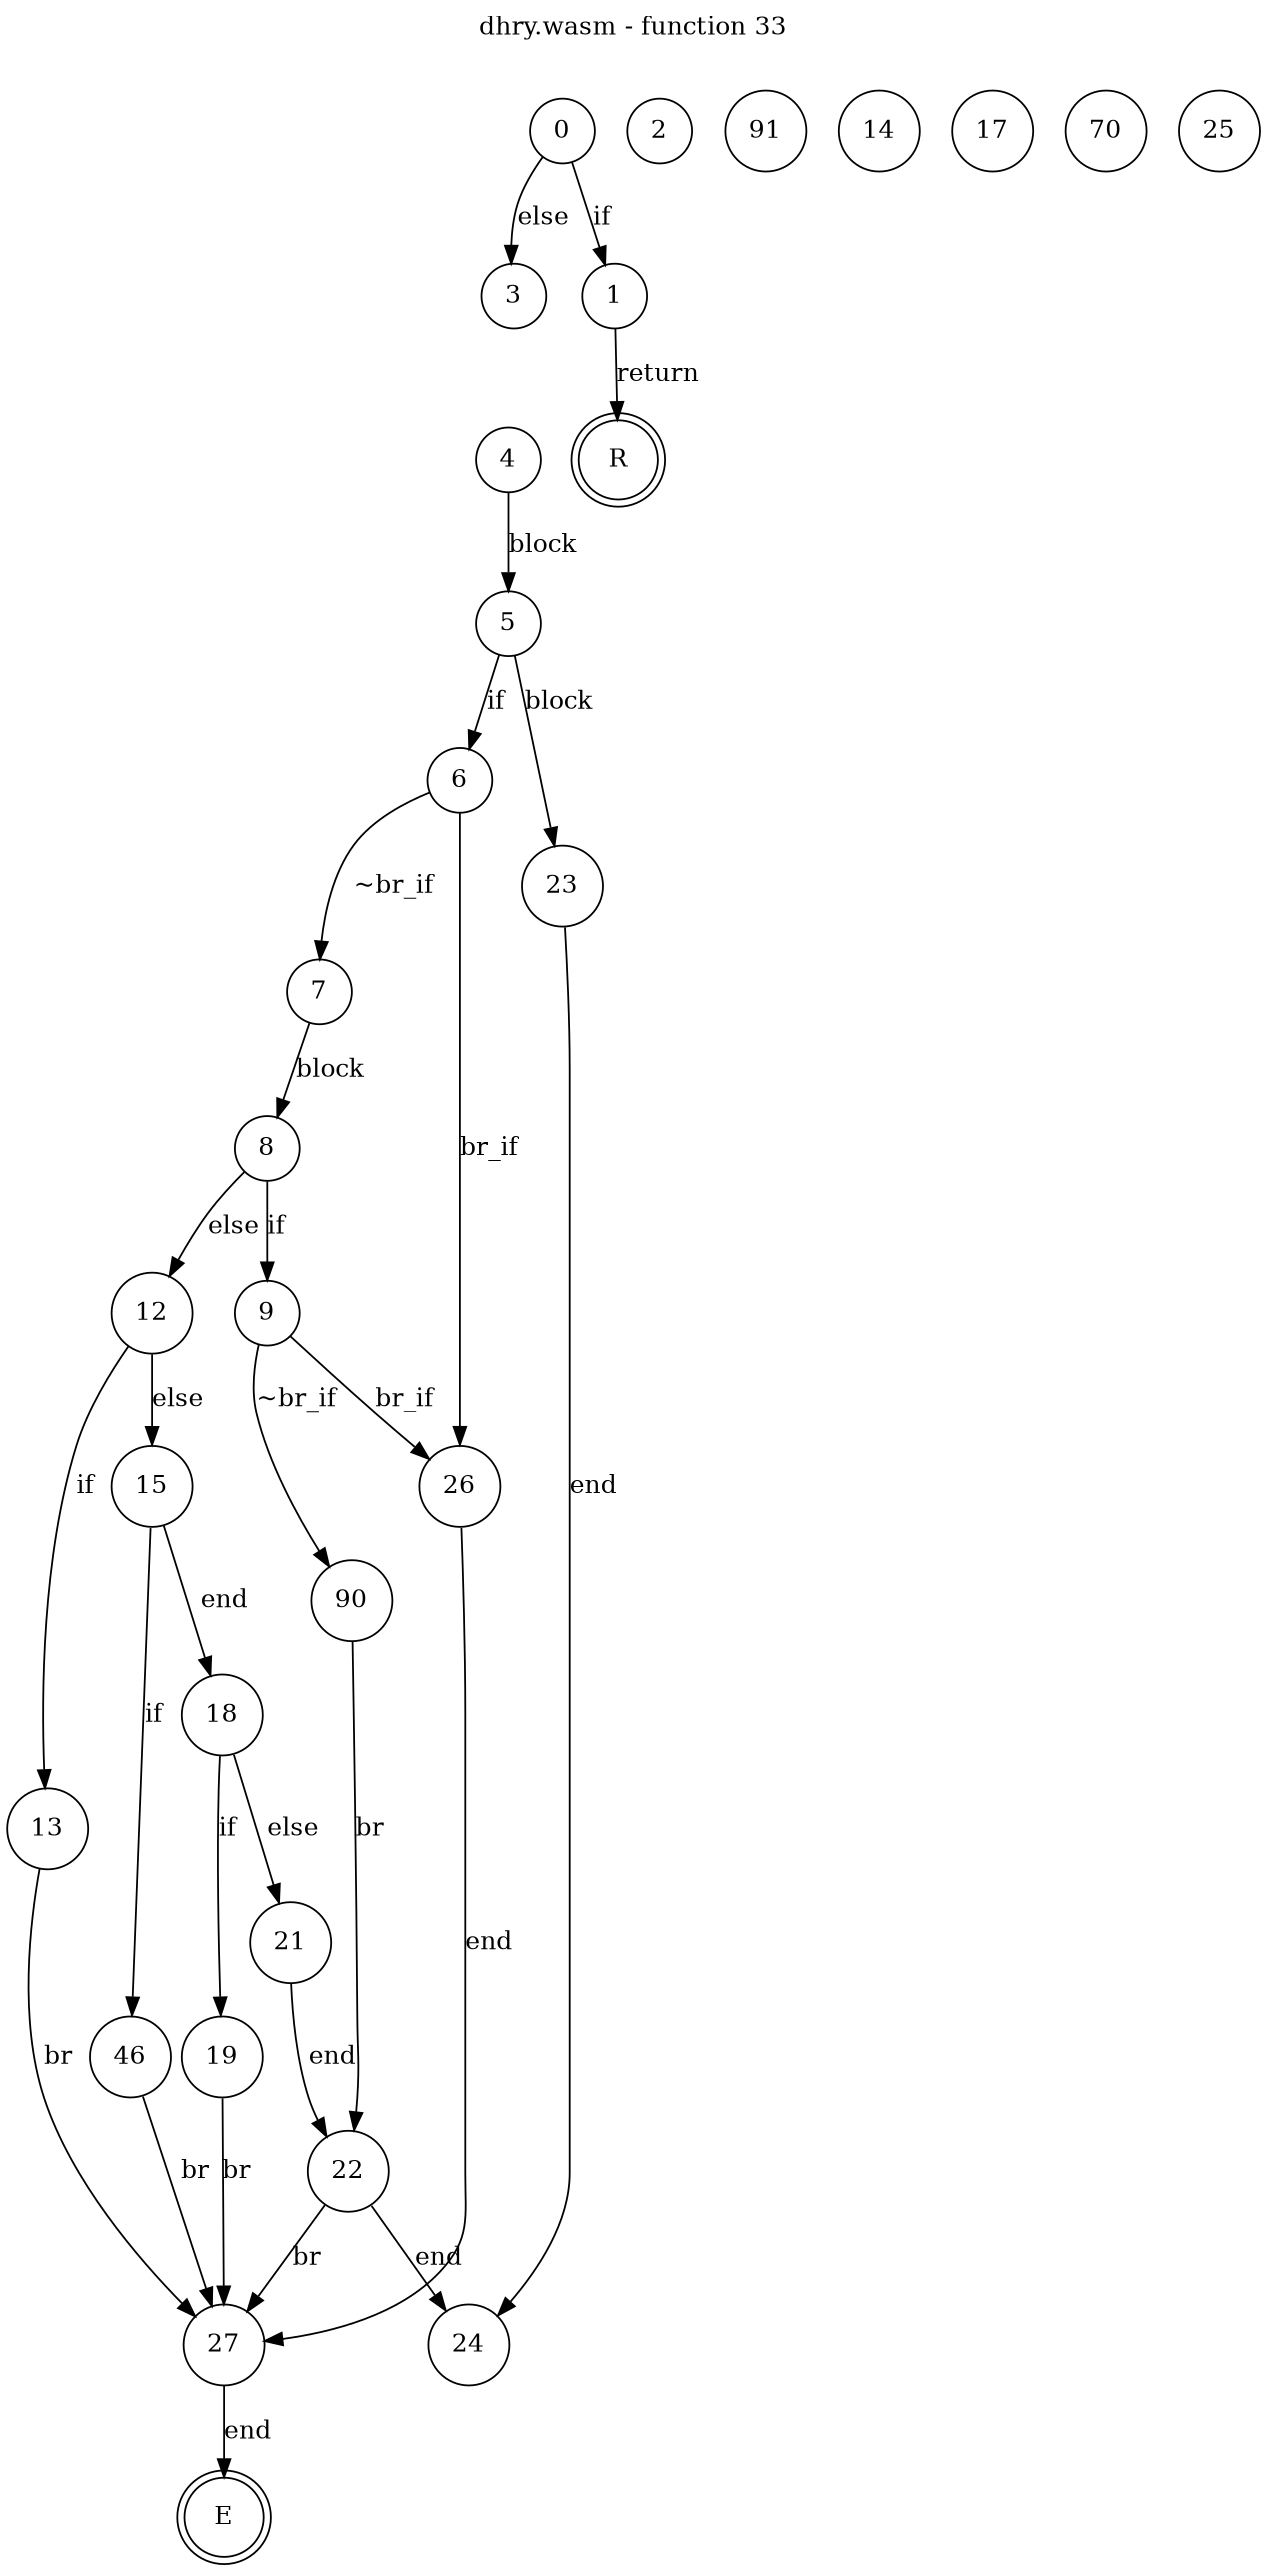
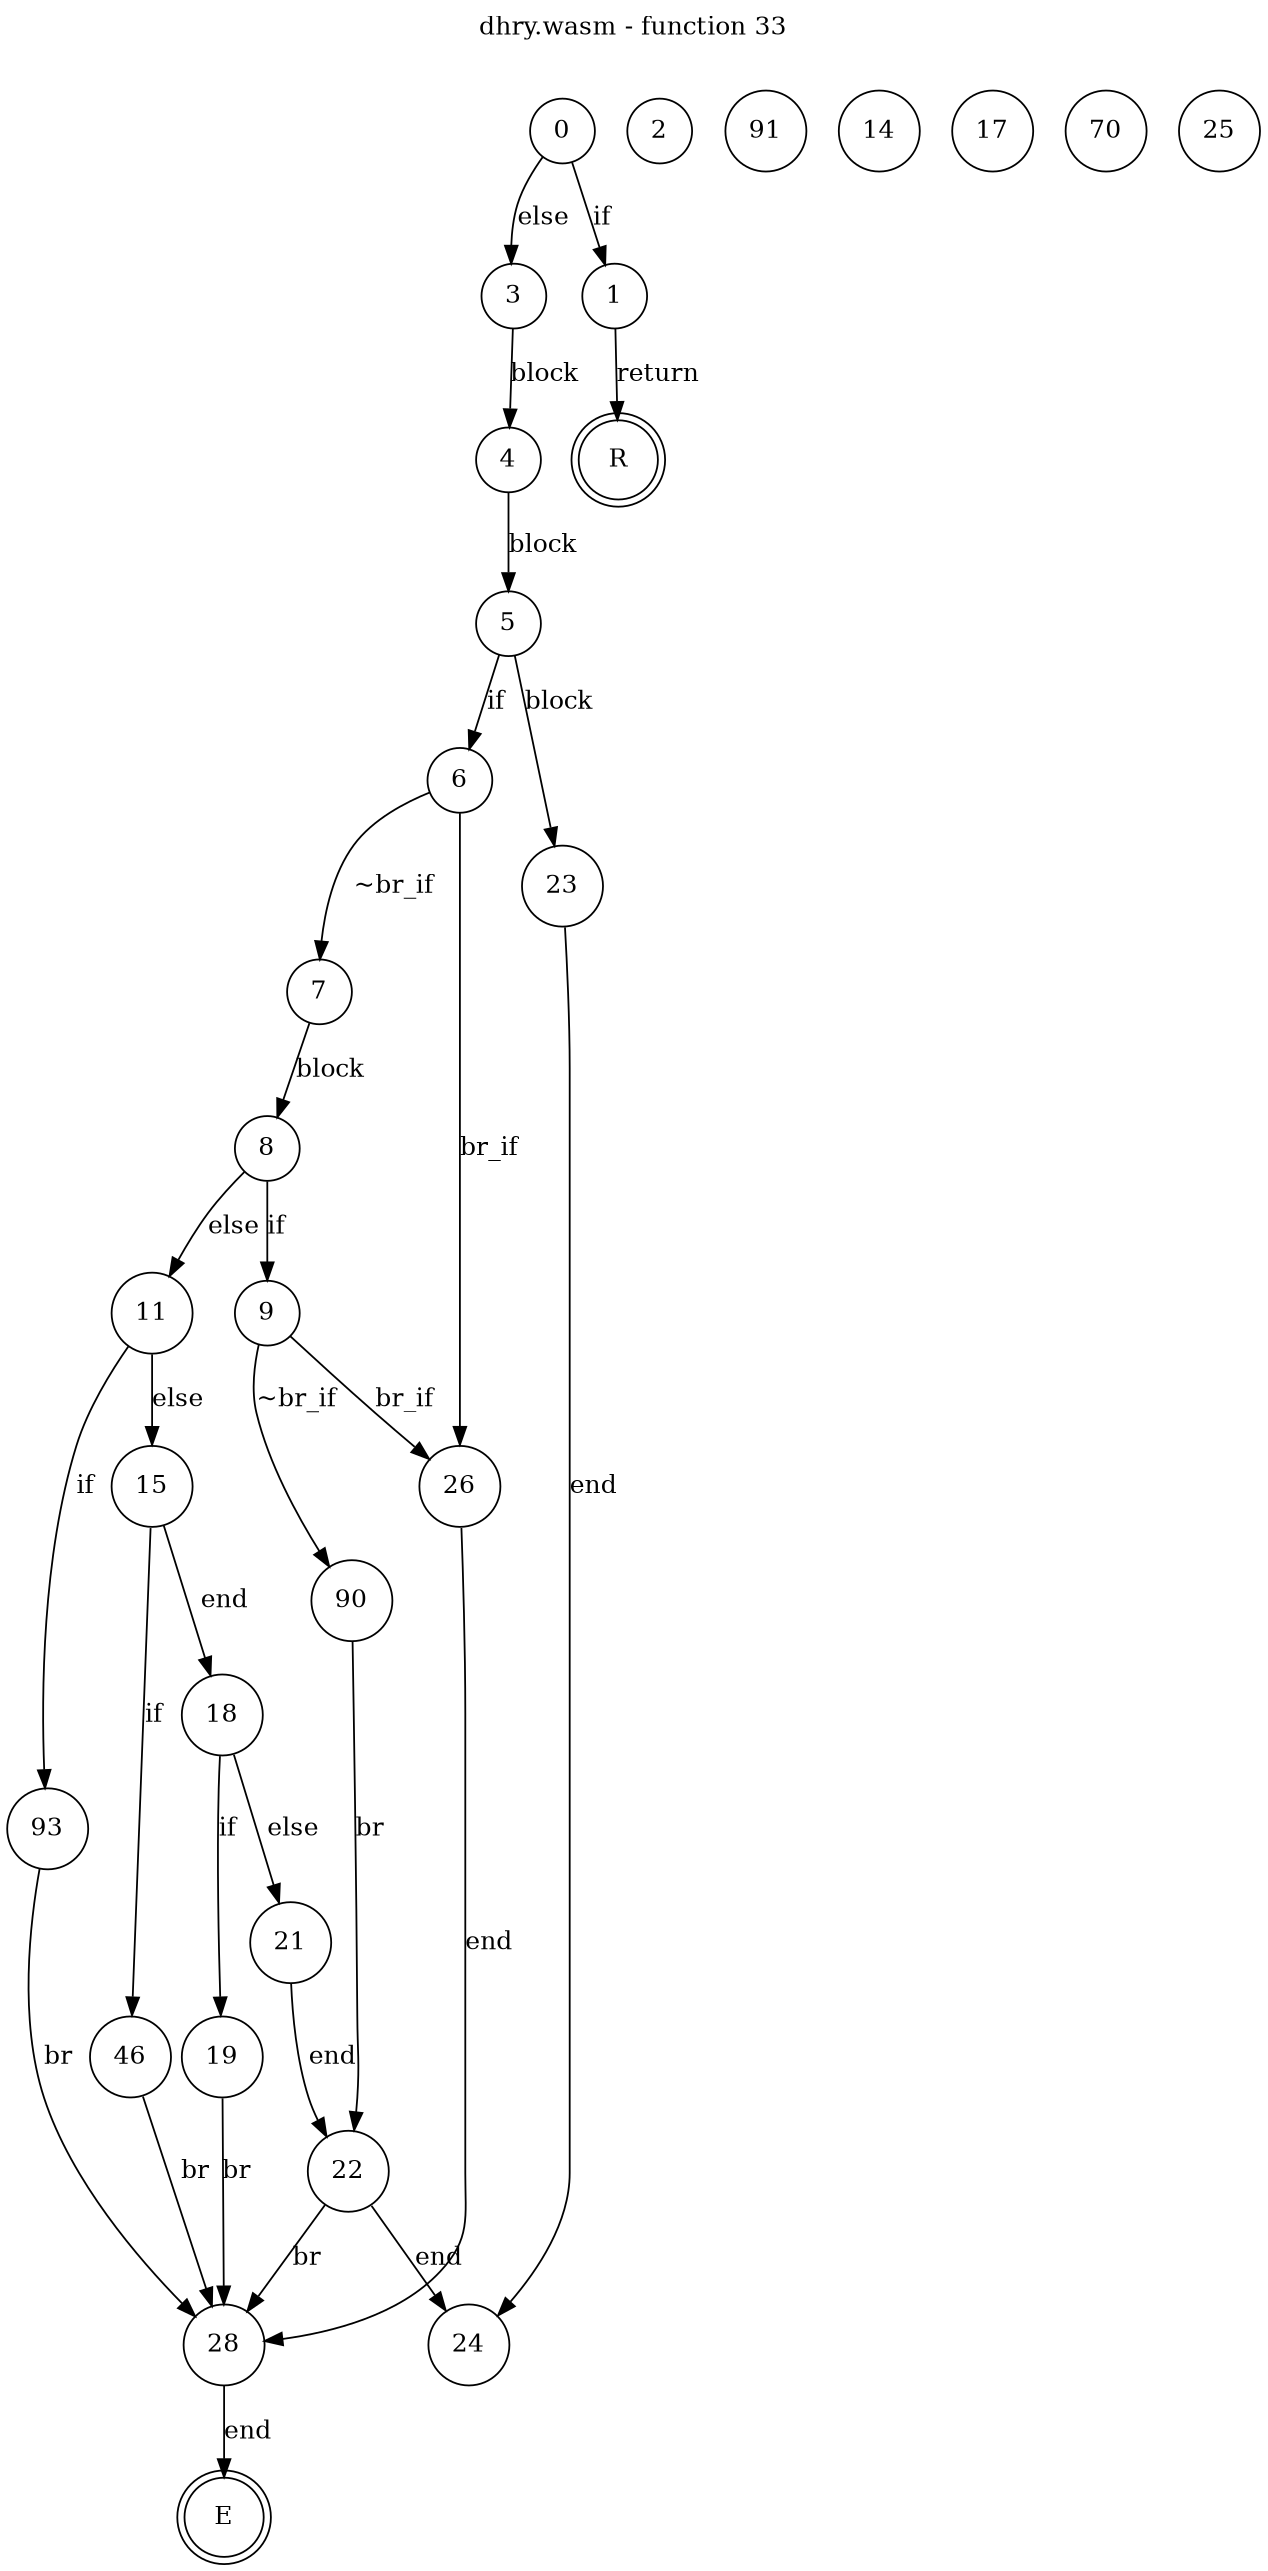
edge "3" -> "4": added, label "block"
node "12": label "12" -> "11"
node "13": label "13" -> "93"
node "27": label "27" -> "28"
